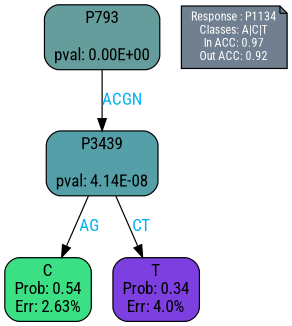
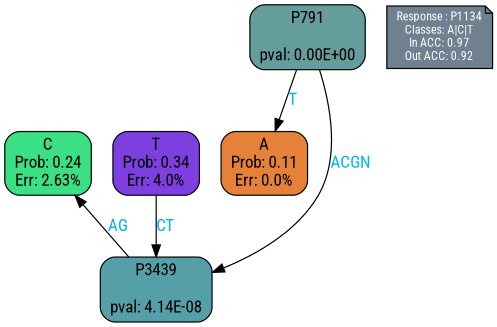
node "P793 pval: 0.00E+00": label "P793 pval: 0.00E+00" -> "P791 pval: 0.00E+00"
node "A Prob: 0.11 Err: 0.0%": added
edge "P3439 pval: 4.14E-08" -> "T Prob: 0.34 Err: 4.0%": reversed
node "C Prob: 0.54 Err: 2.63%": label "C Prob: 0.54 Err: 2.63%" -> "C Prob: 0.24 Err: 2.63%"
